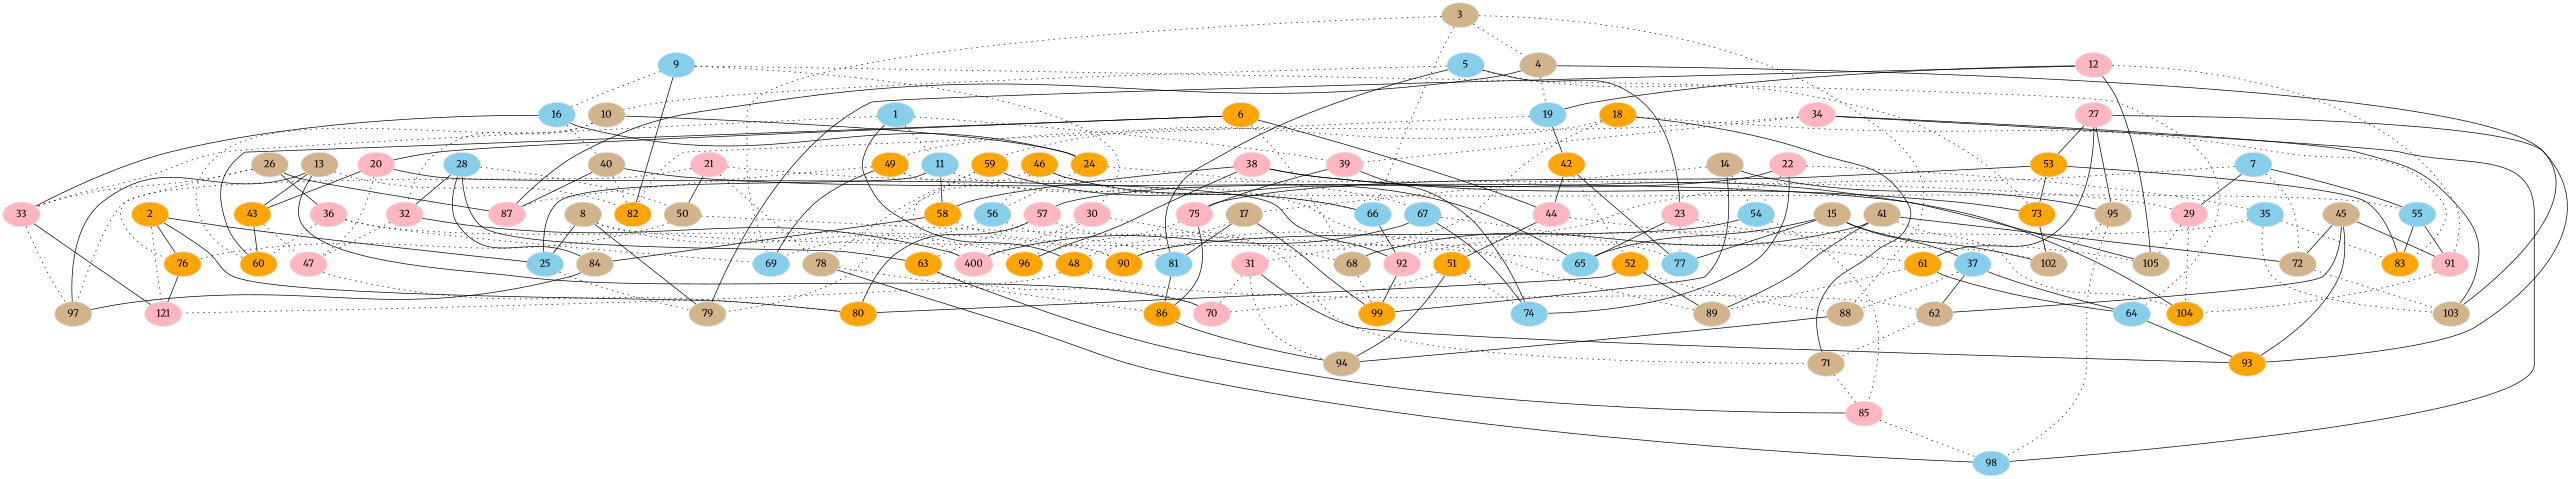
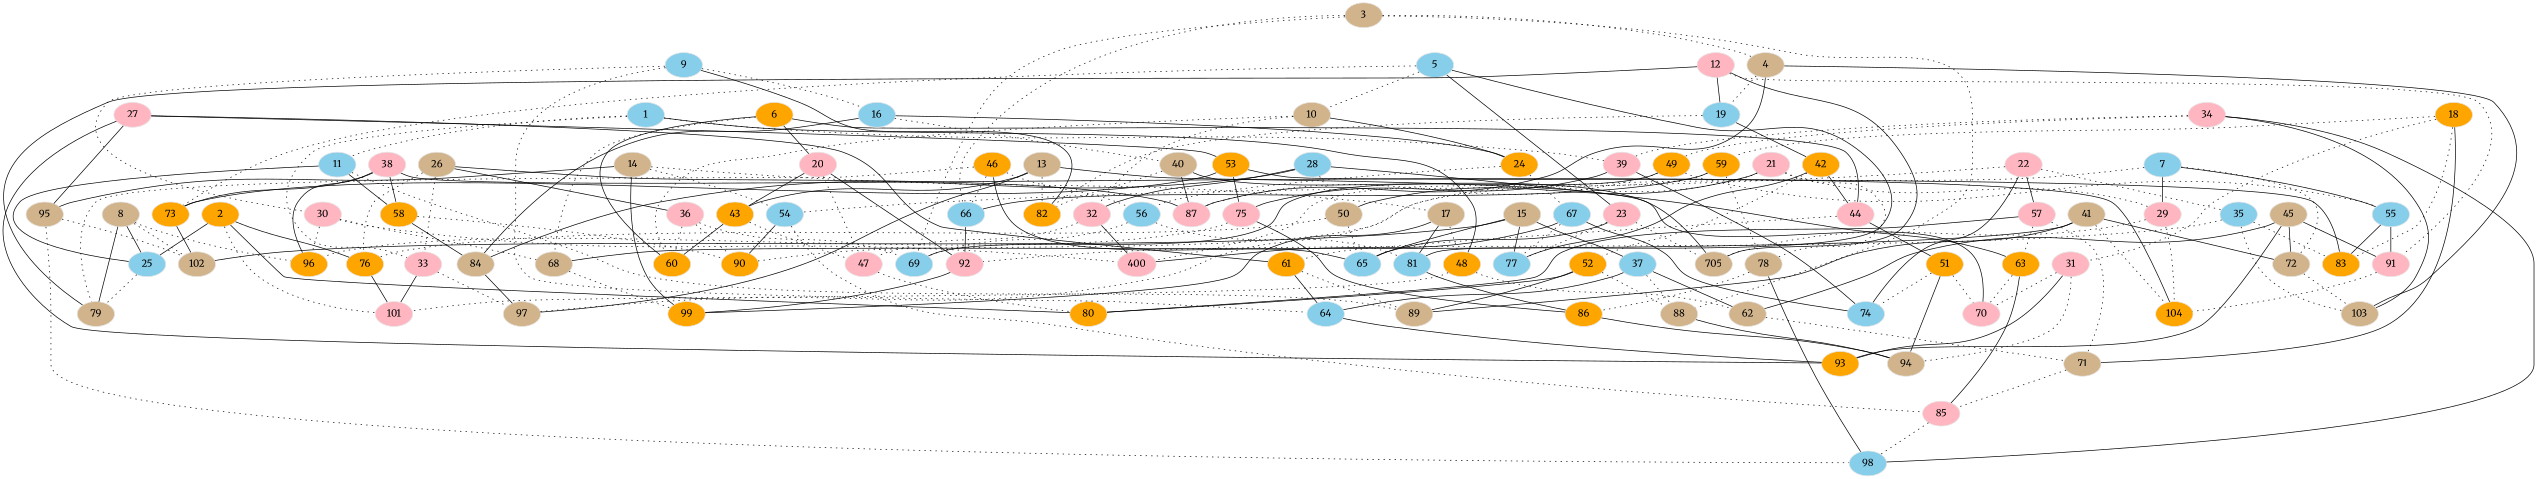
edge "16" -- "33": now "16" -- "84"
node "105": label "105" -> "705"
node "121": label "121" -> "101"
